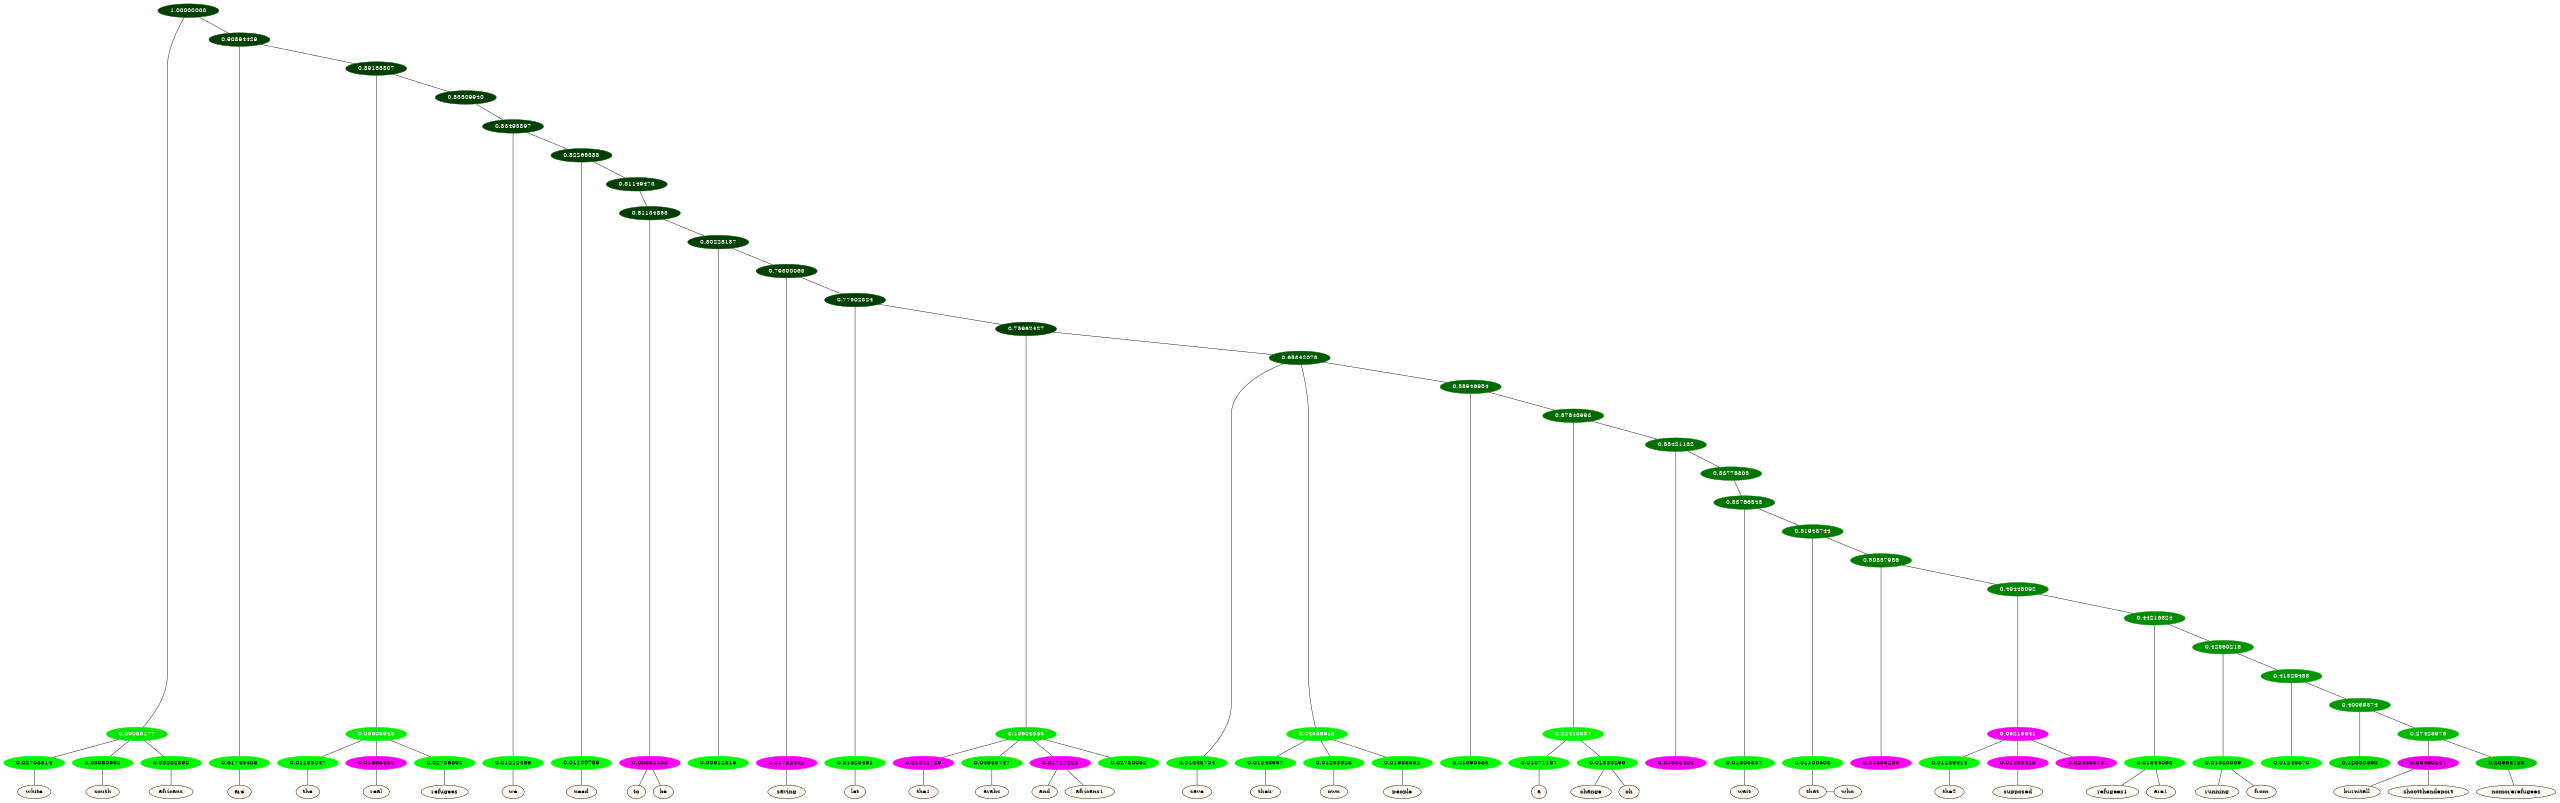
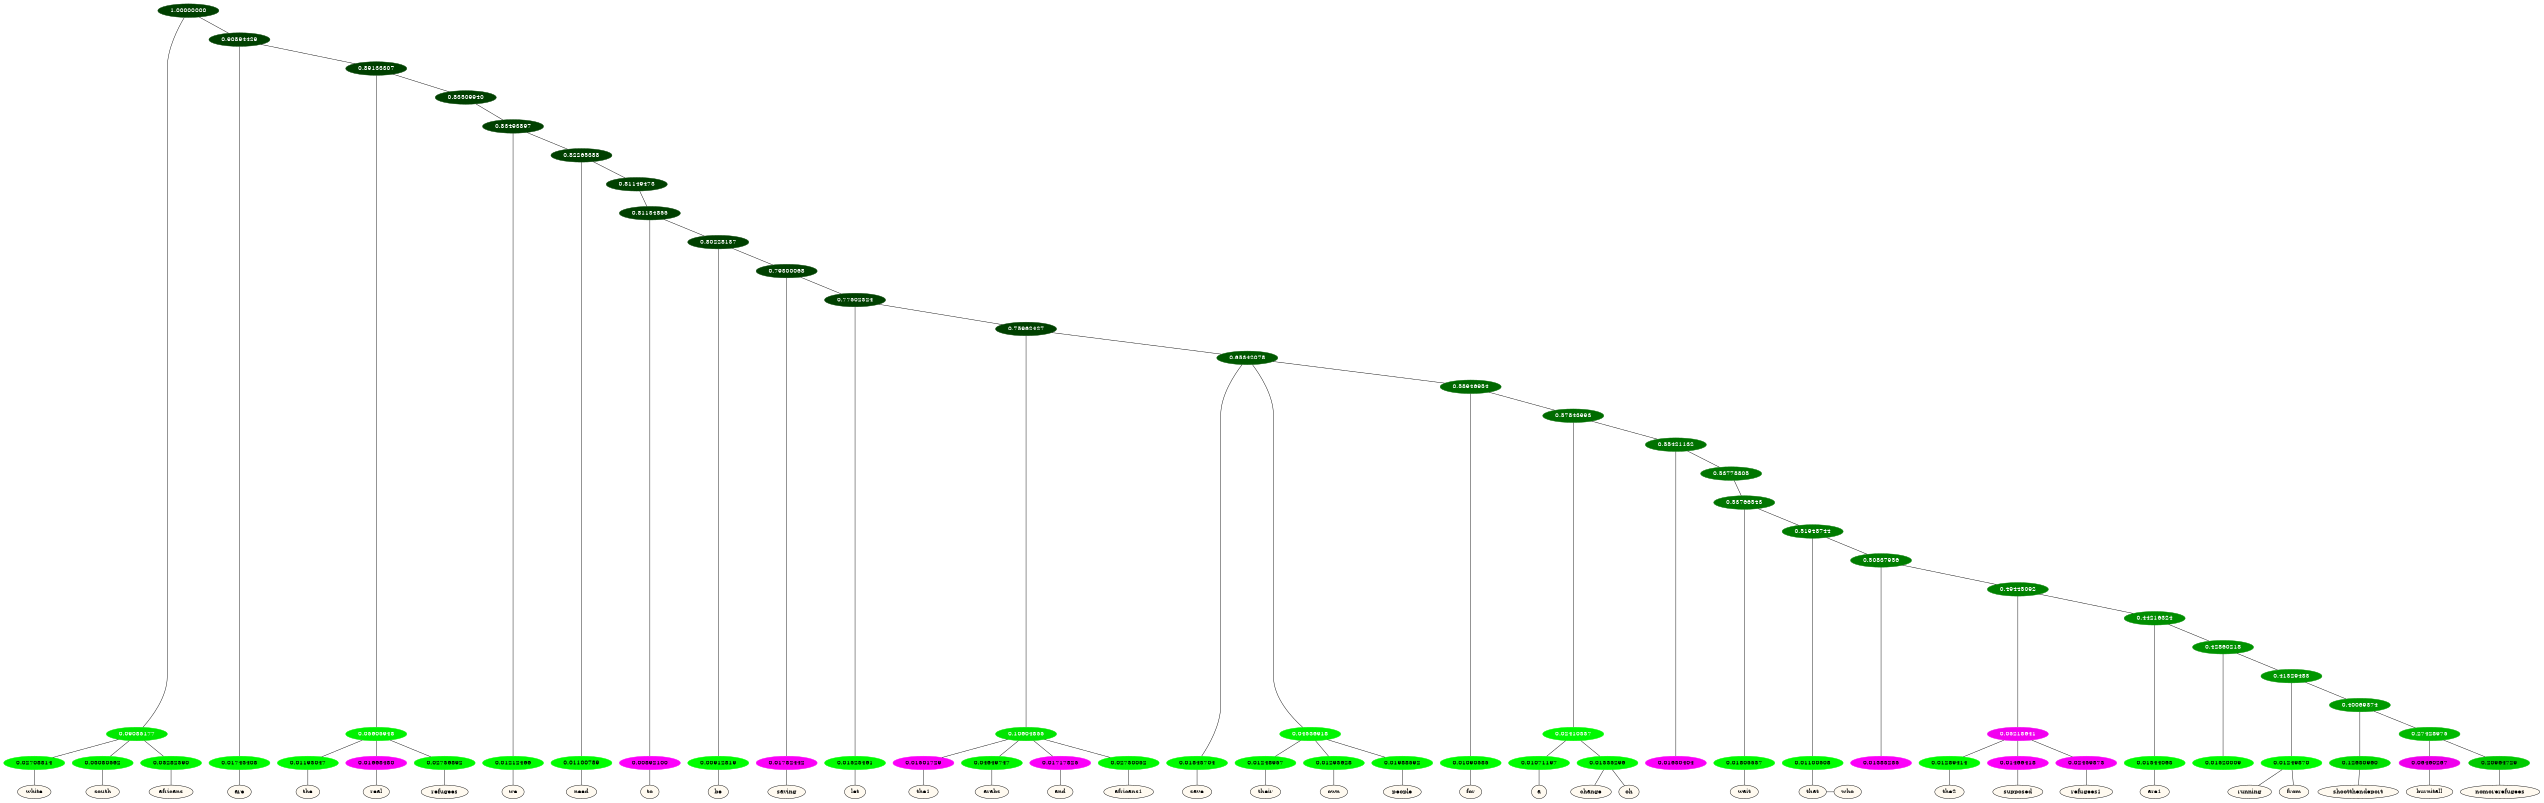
node "0.61743408": label "0.61743408" -> "0.01743408"
edge "0.01717825" -- "africans1": now "0.02730052" -- "africans1"
edge "0.01344063" -- "refugees1": now "0.02459873" -- "refugees1"
edge "0.01520009" -- "running": now "0.01249870" -- "running"
edge "0.06460267" -- "shootthendeport": now "0.12630960" -- "shootthendeport"
edge "0.00892100" -- "be": now "0.00912819" -- "be"
edge "0.01520009" -- "from": now "0.01249870" -- "from"
node "for": added
